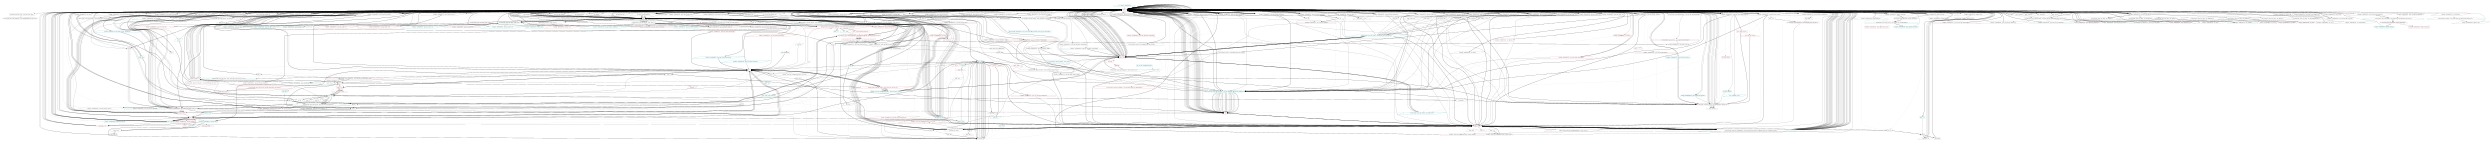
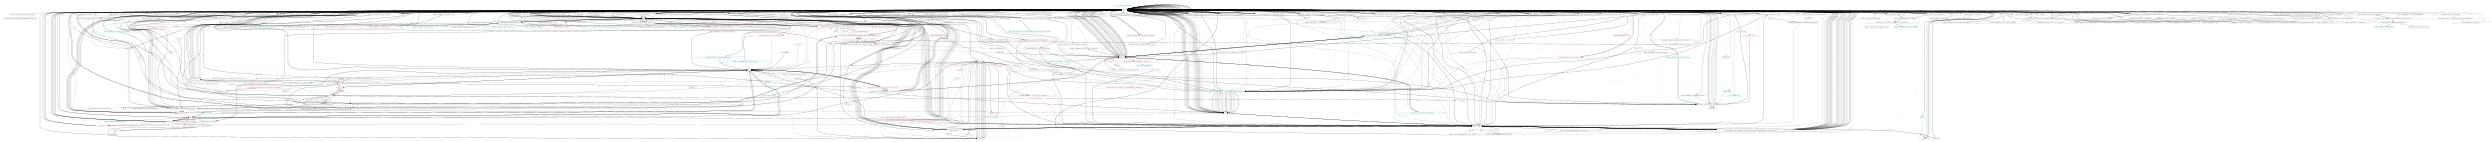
node "specialinvoke <java.awt.GridBagLayout: void <init>()>": added
